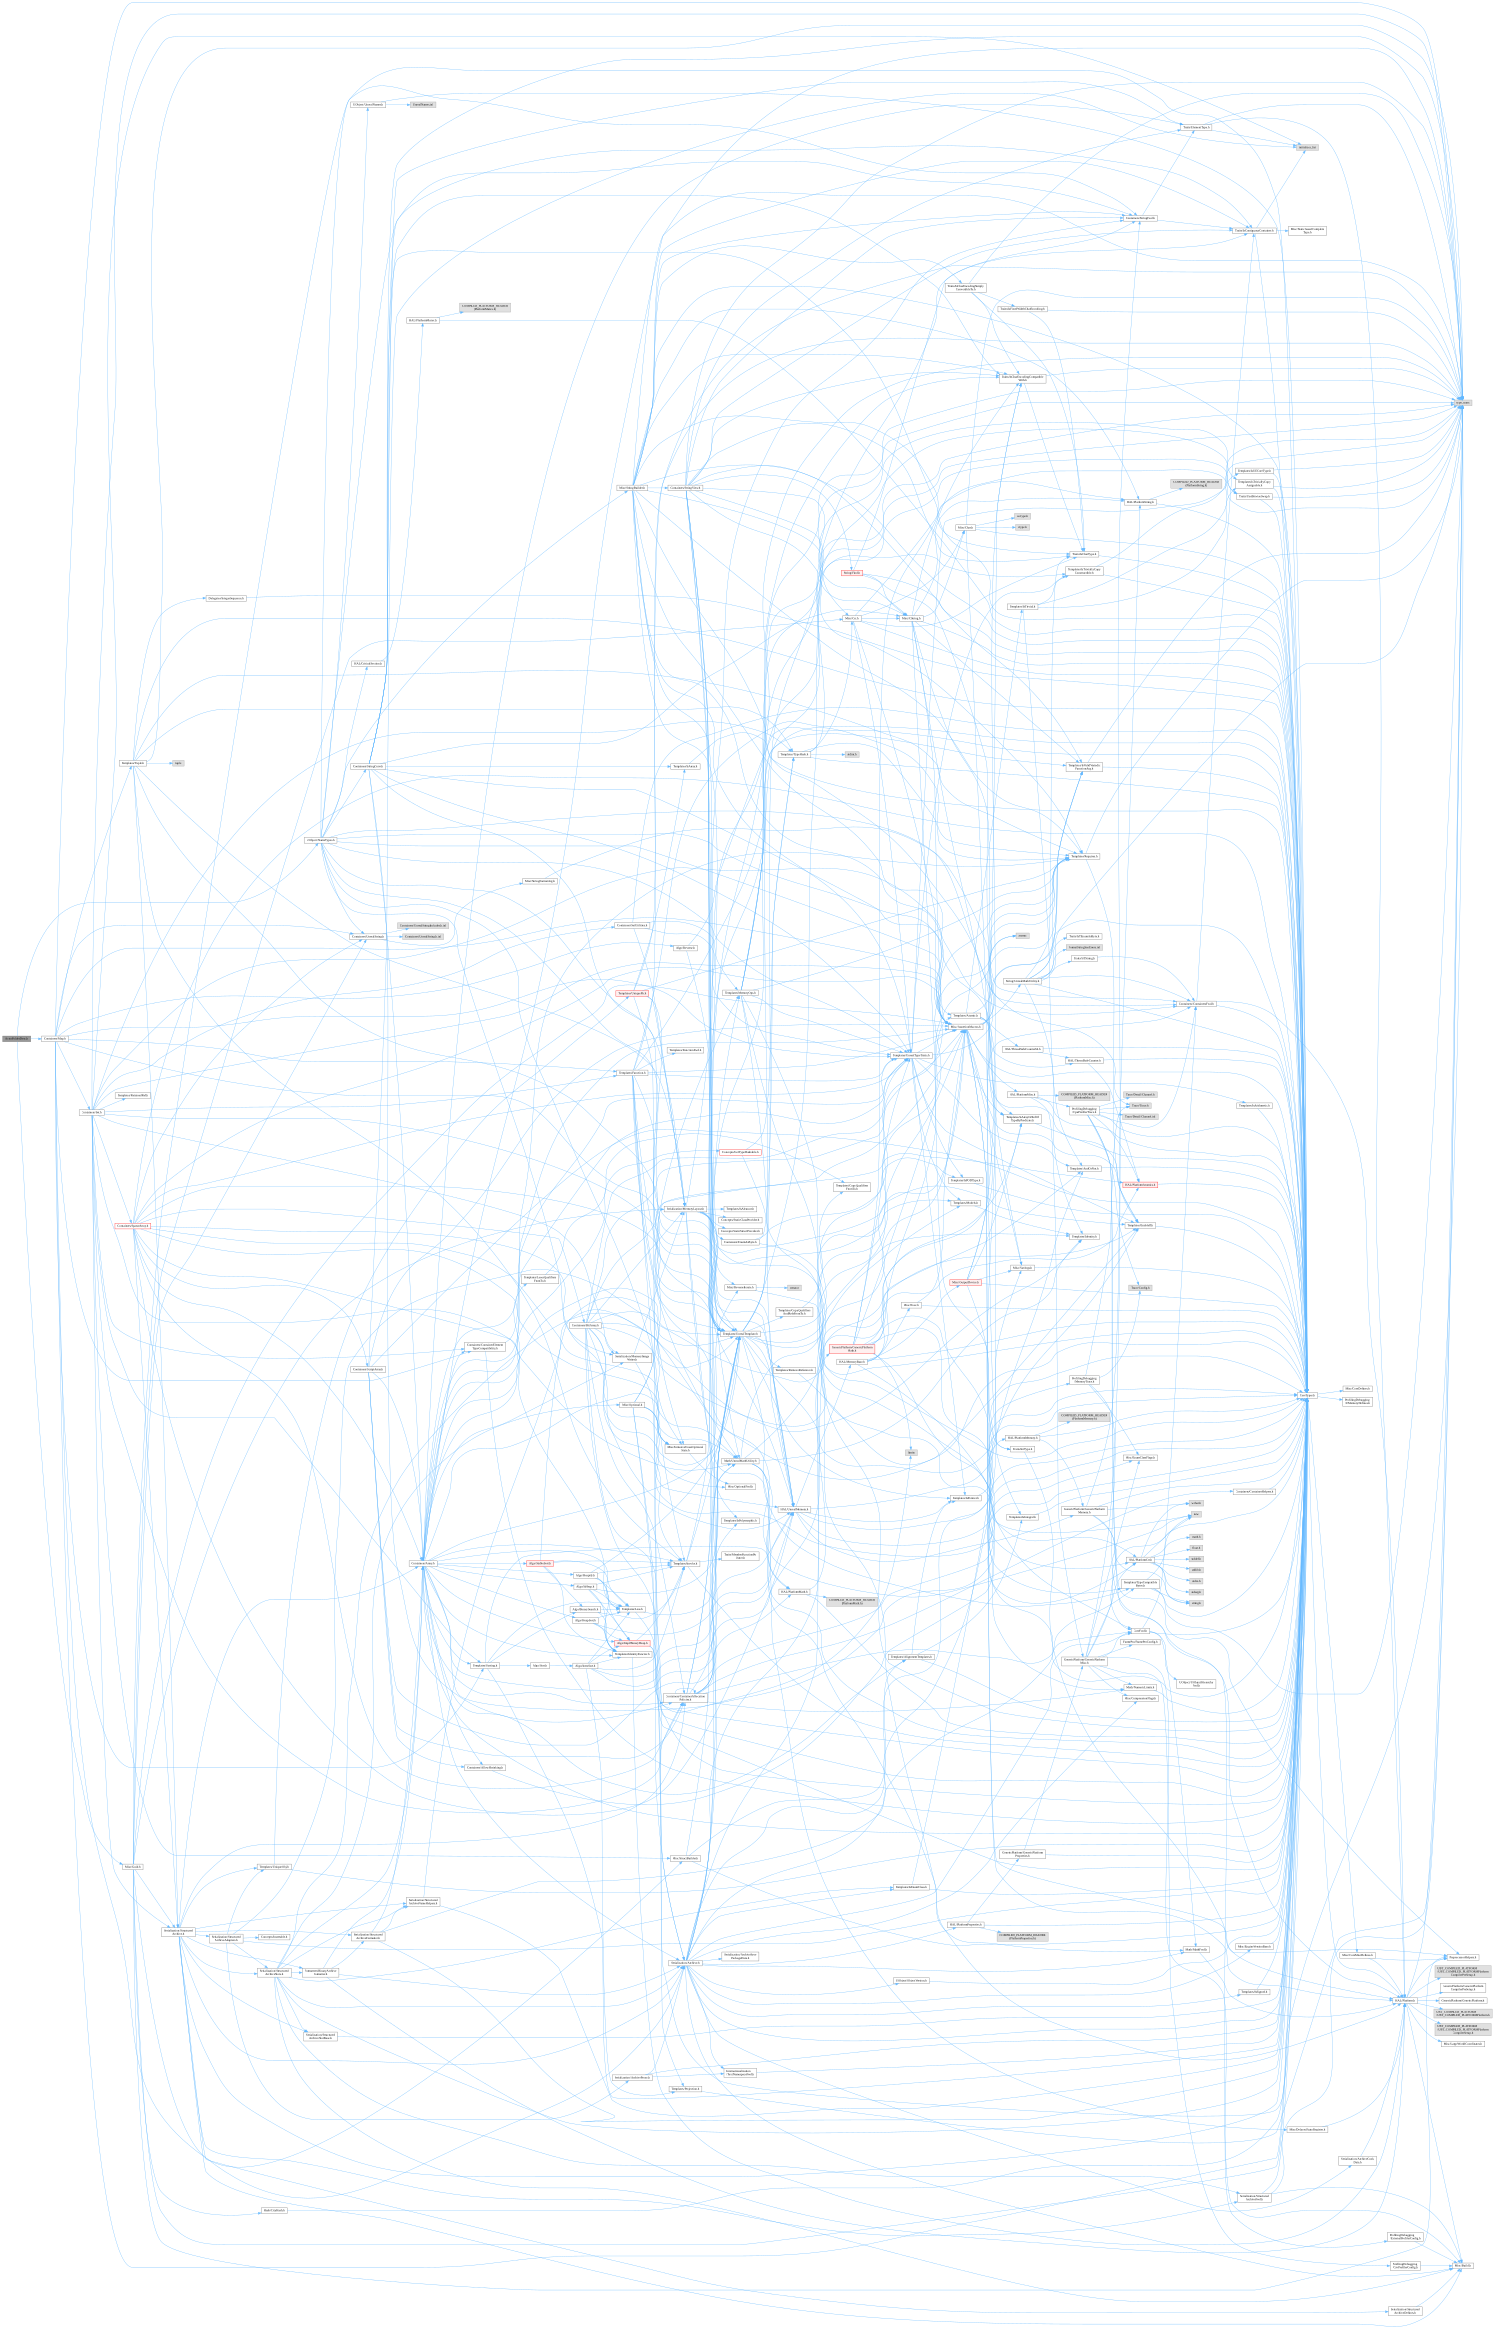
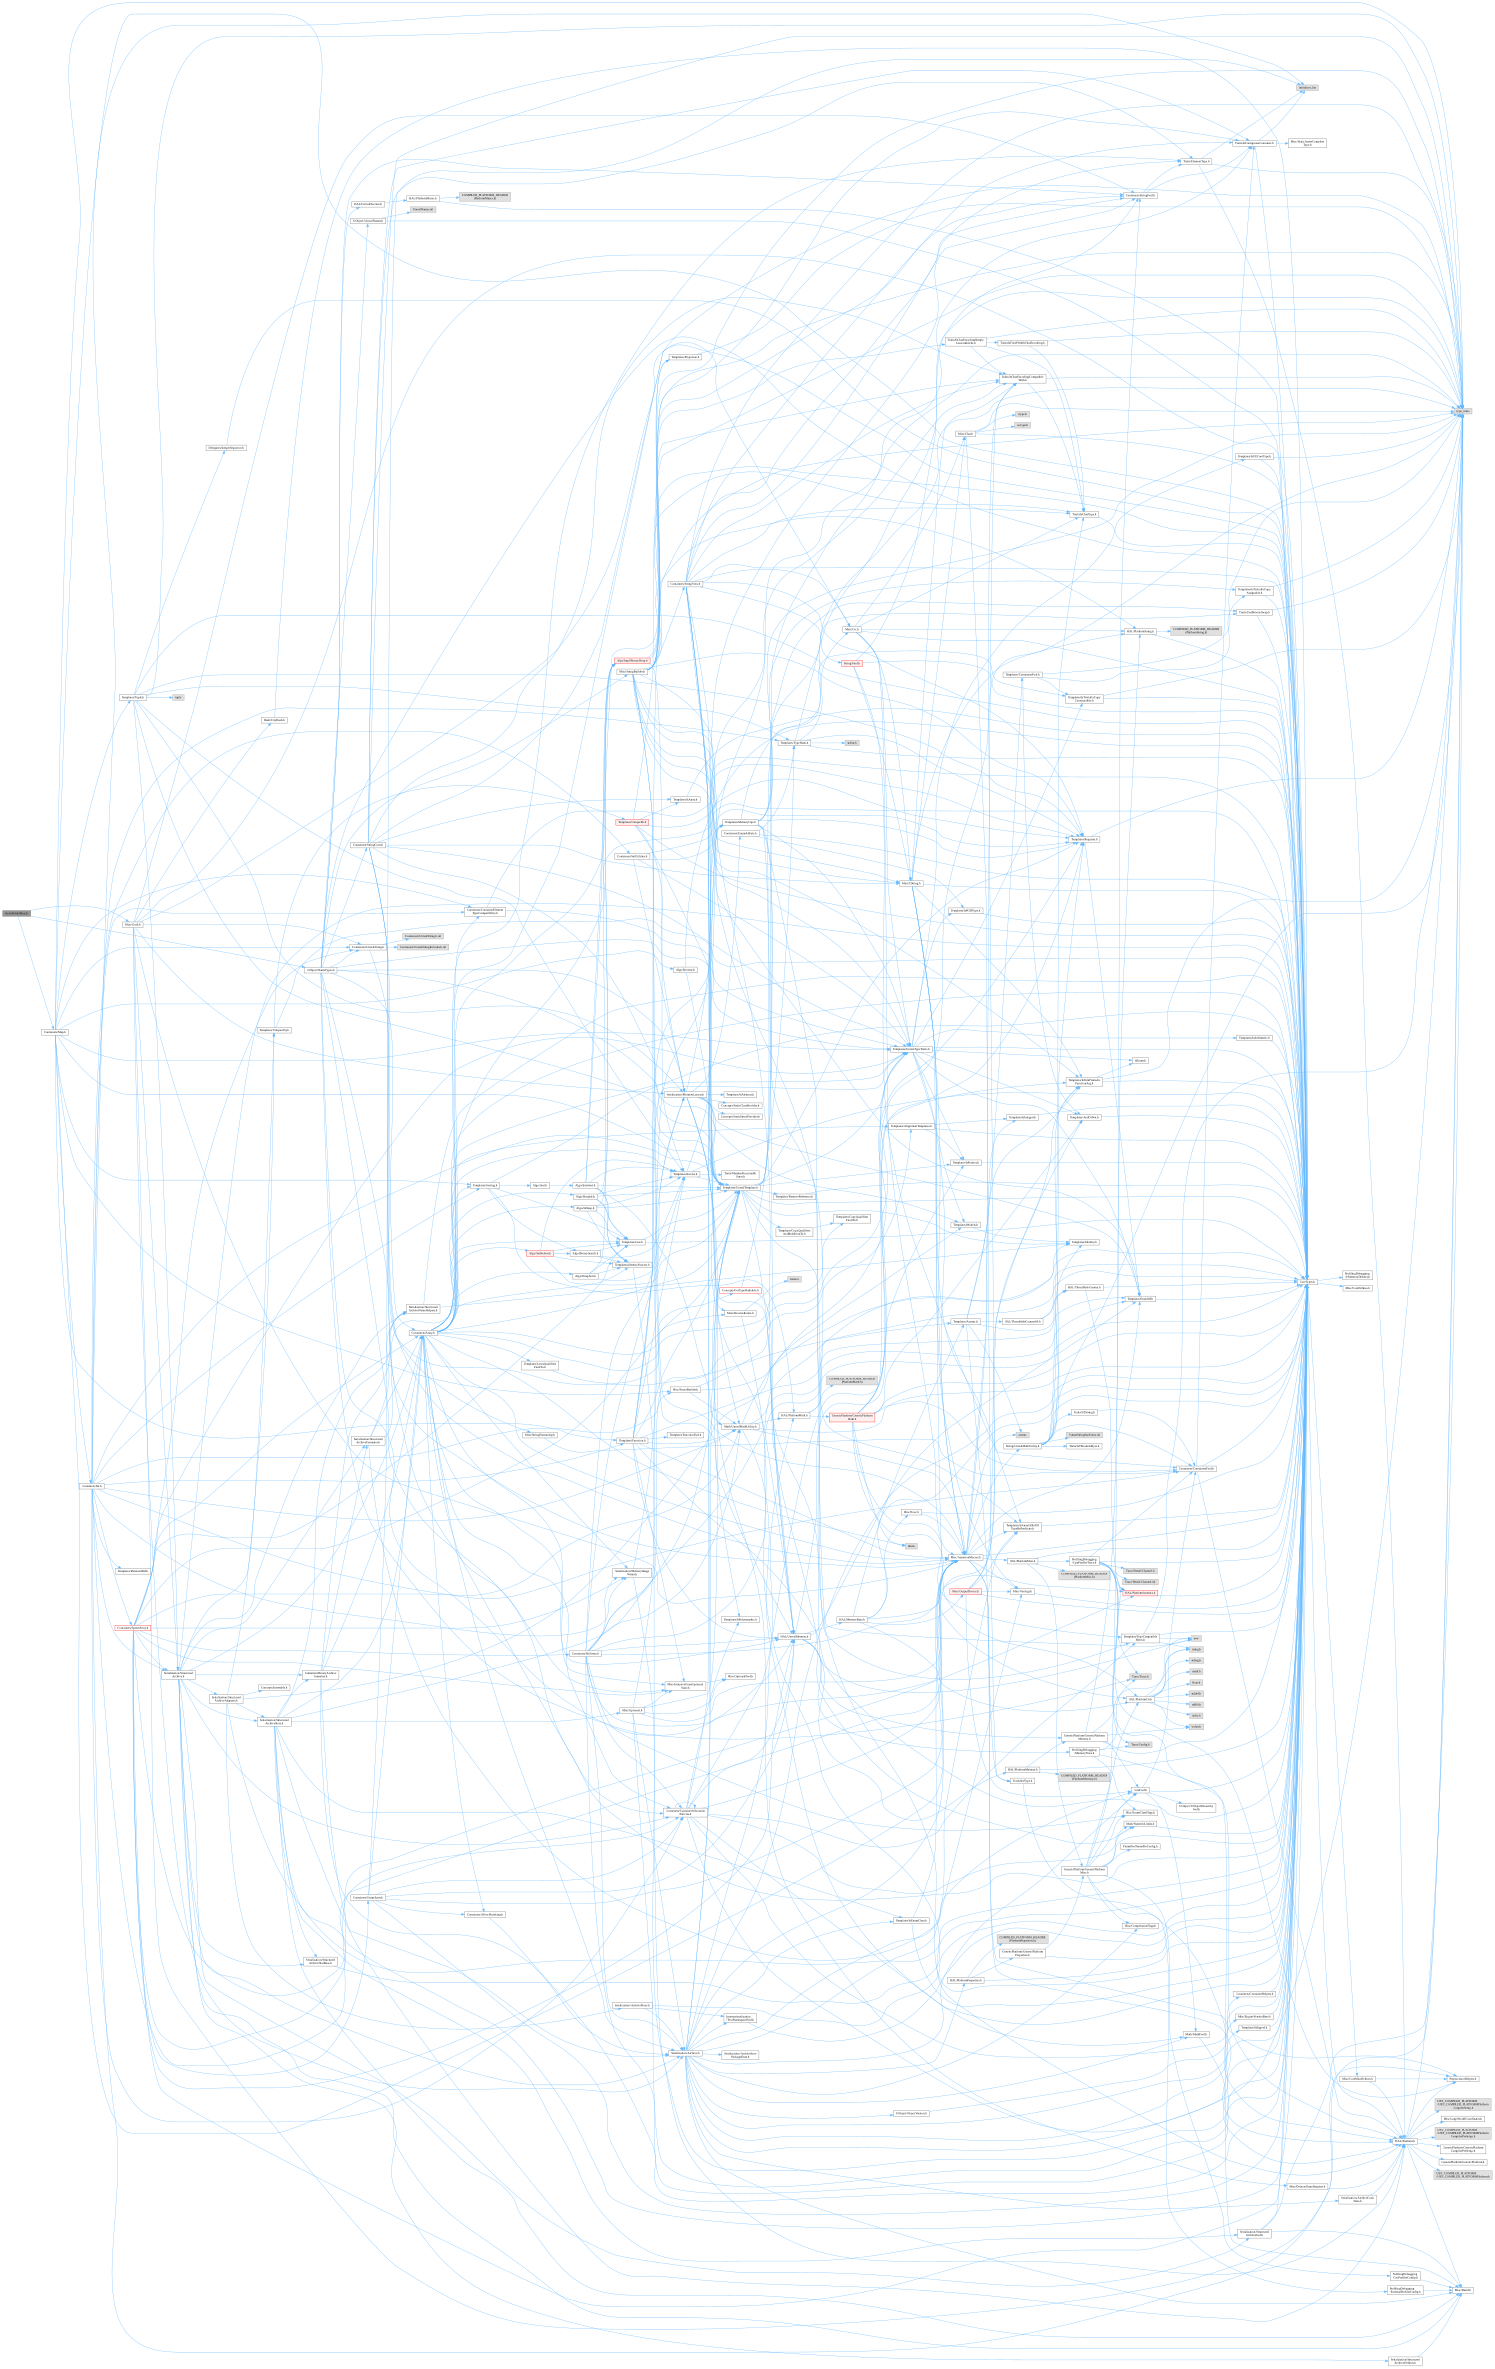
node "Templates/IsTrivial.h": label "Templates/IsTrivial.h" -> "Templates/ContainersFwd.h"
node "IsEnum.h": added
edge "Formatters/BinaryArchive Formatter.h" -> "Serialization/Structured ArchiveNameHelpers.h": added
